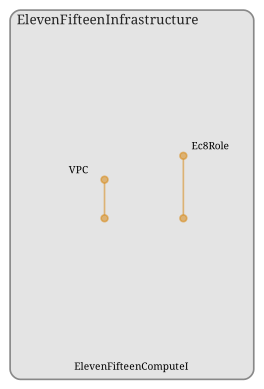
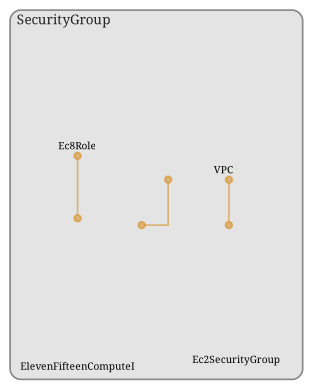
cluster "ElevenFifteenInfrastructure": label "ElevenFifteenInfrastructure" -> "SecurityGroup"
node "Ec2SecurityGroup": added
